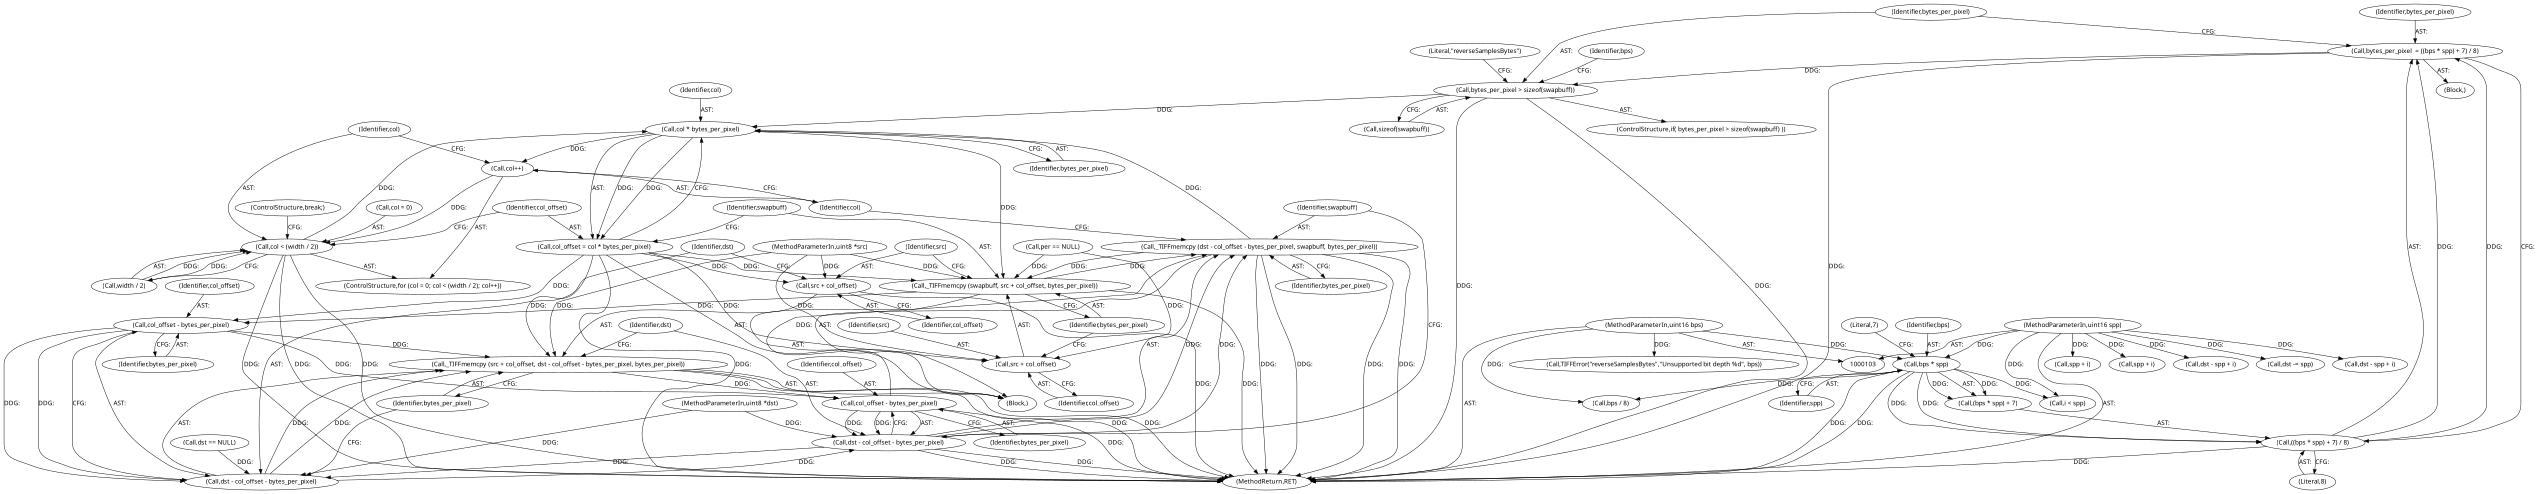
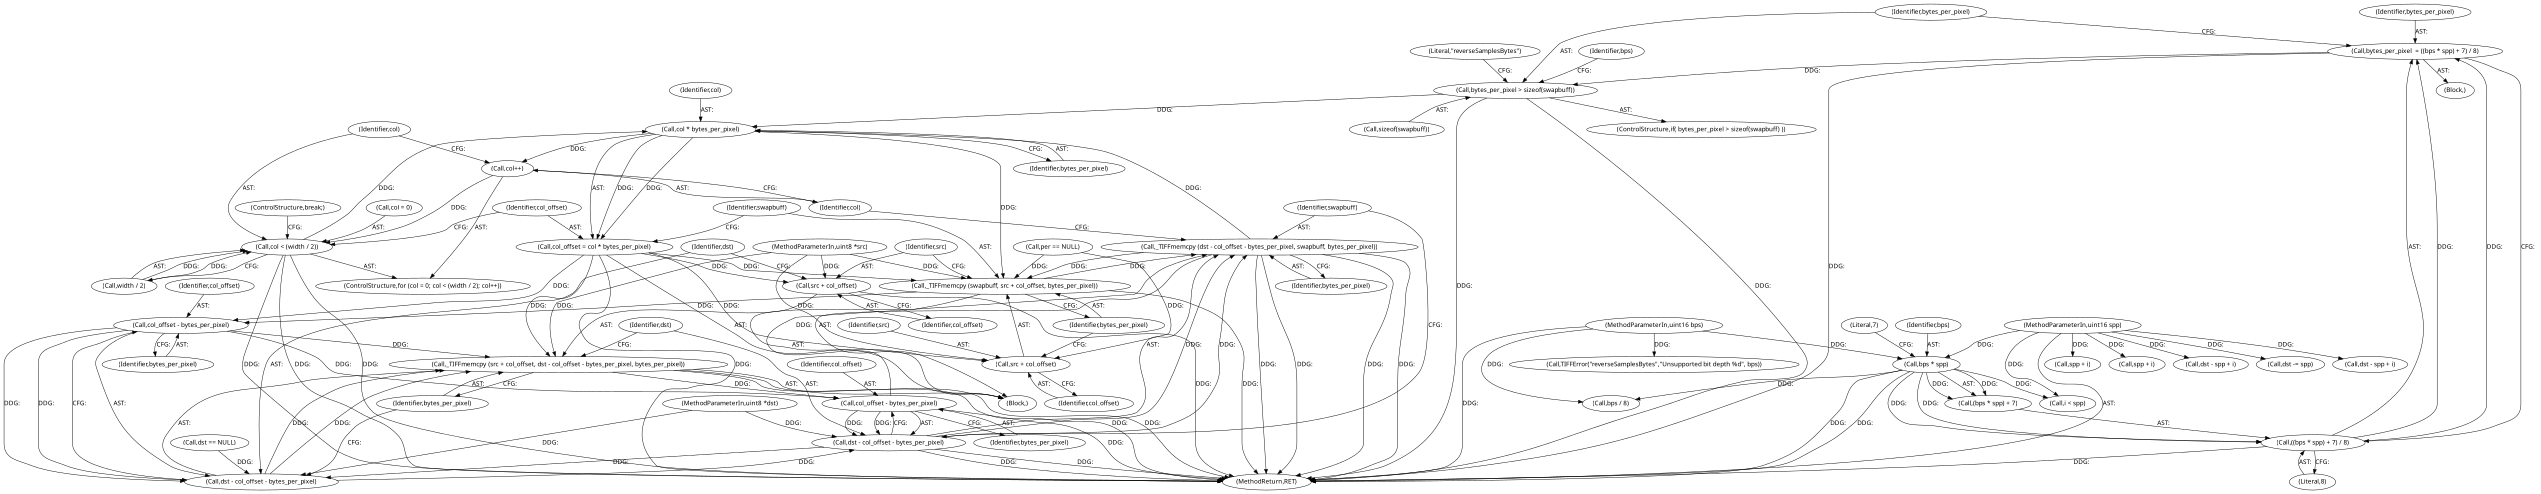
edge "(Call,bytes_per_pixel > sizeof(swapbuff))" -> "(Call,sizeof(swapbuff))": removed, label "CFG:"
edge "(Call,col_offset = col * bytes_per_pixel)" -> "(Call,col * bytes_per_pixel)": removed, label "CFG:"
node "1000103": removed
edge "(MethodParameterIn,uint16 bps)" -> "(MethodReturn,RET)": label "AST: " -> "DDG: "
node "(Identifier,spp)": removed
